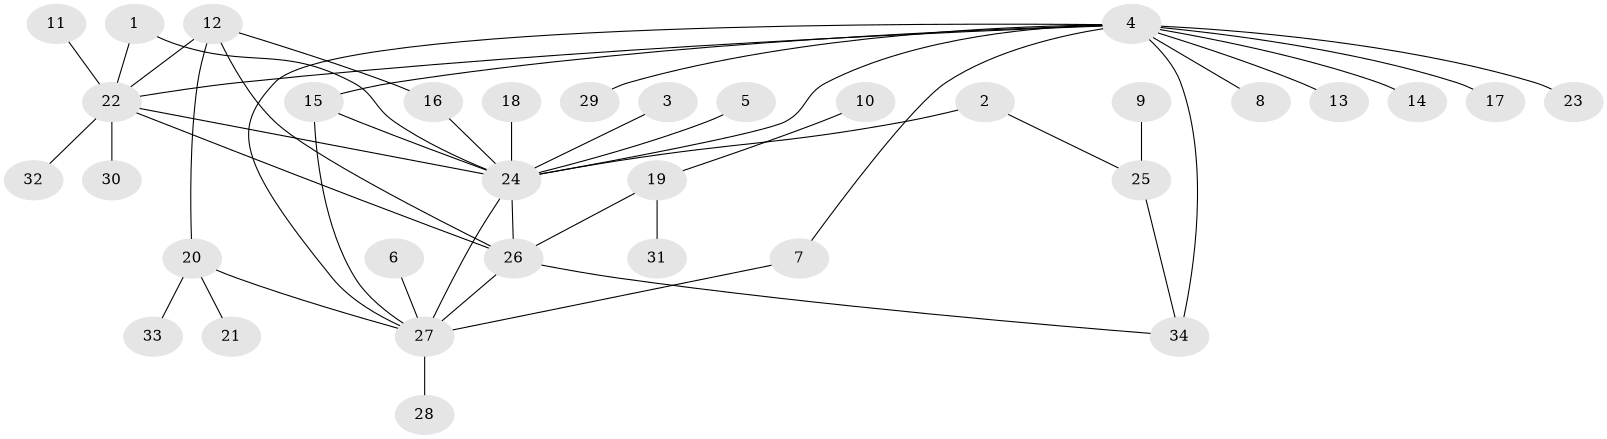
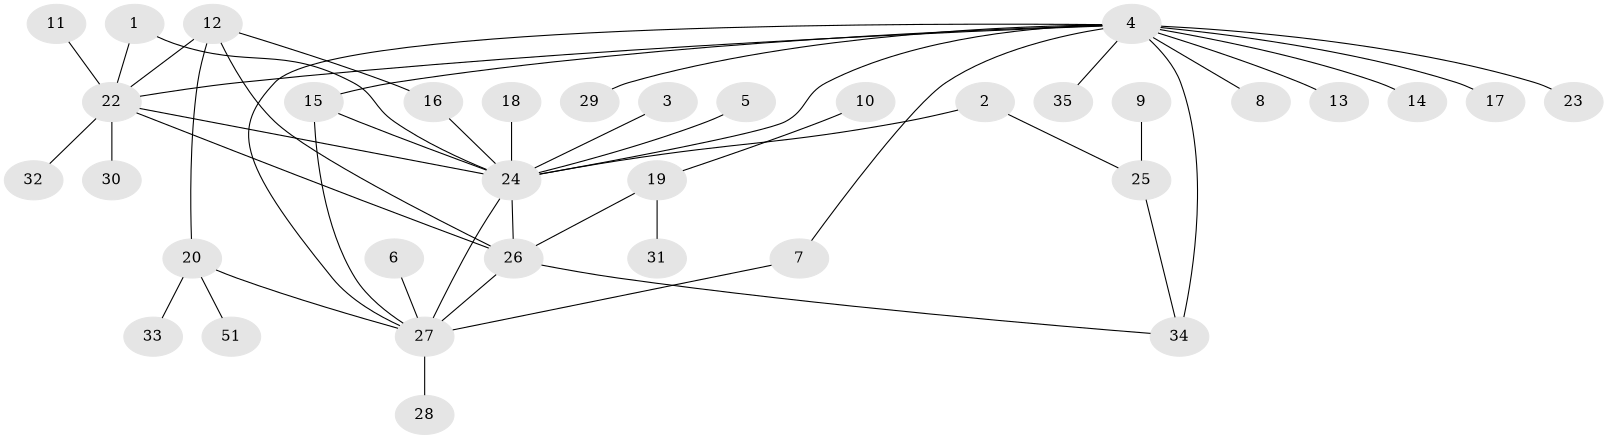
node "35": added
node "21": label "21" -> "51"
